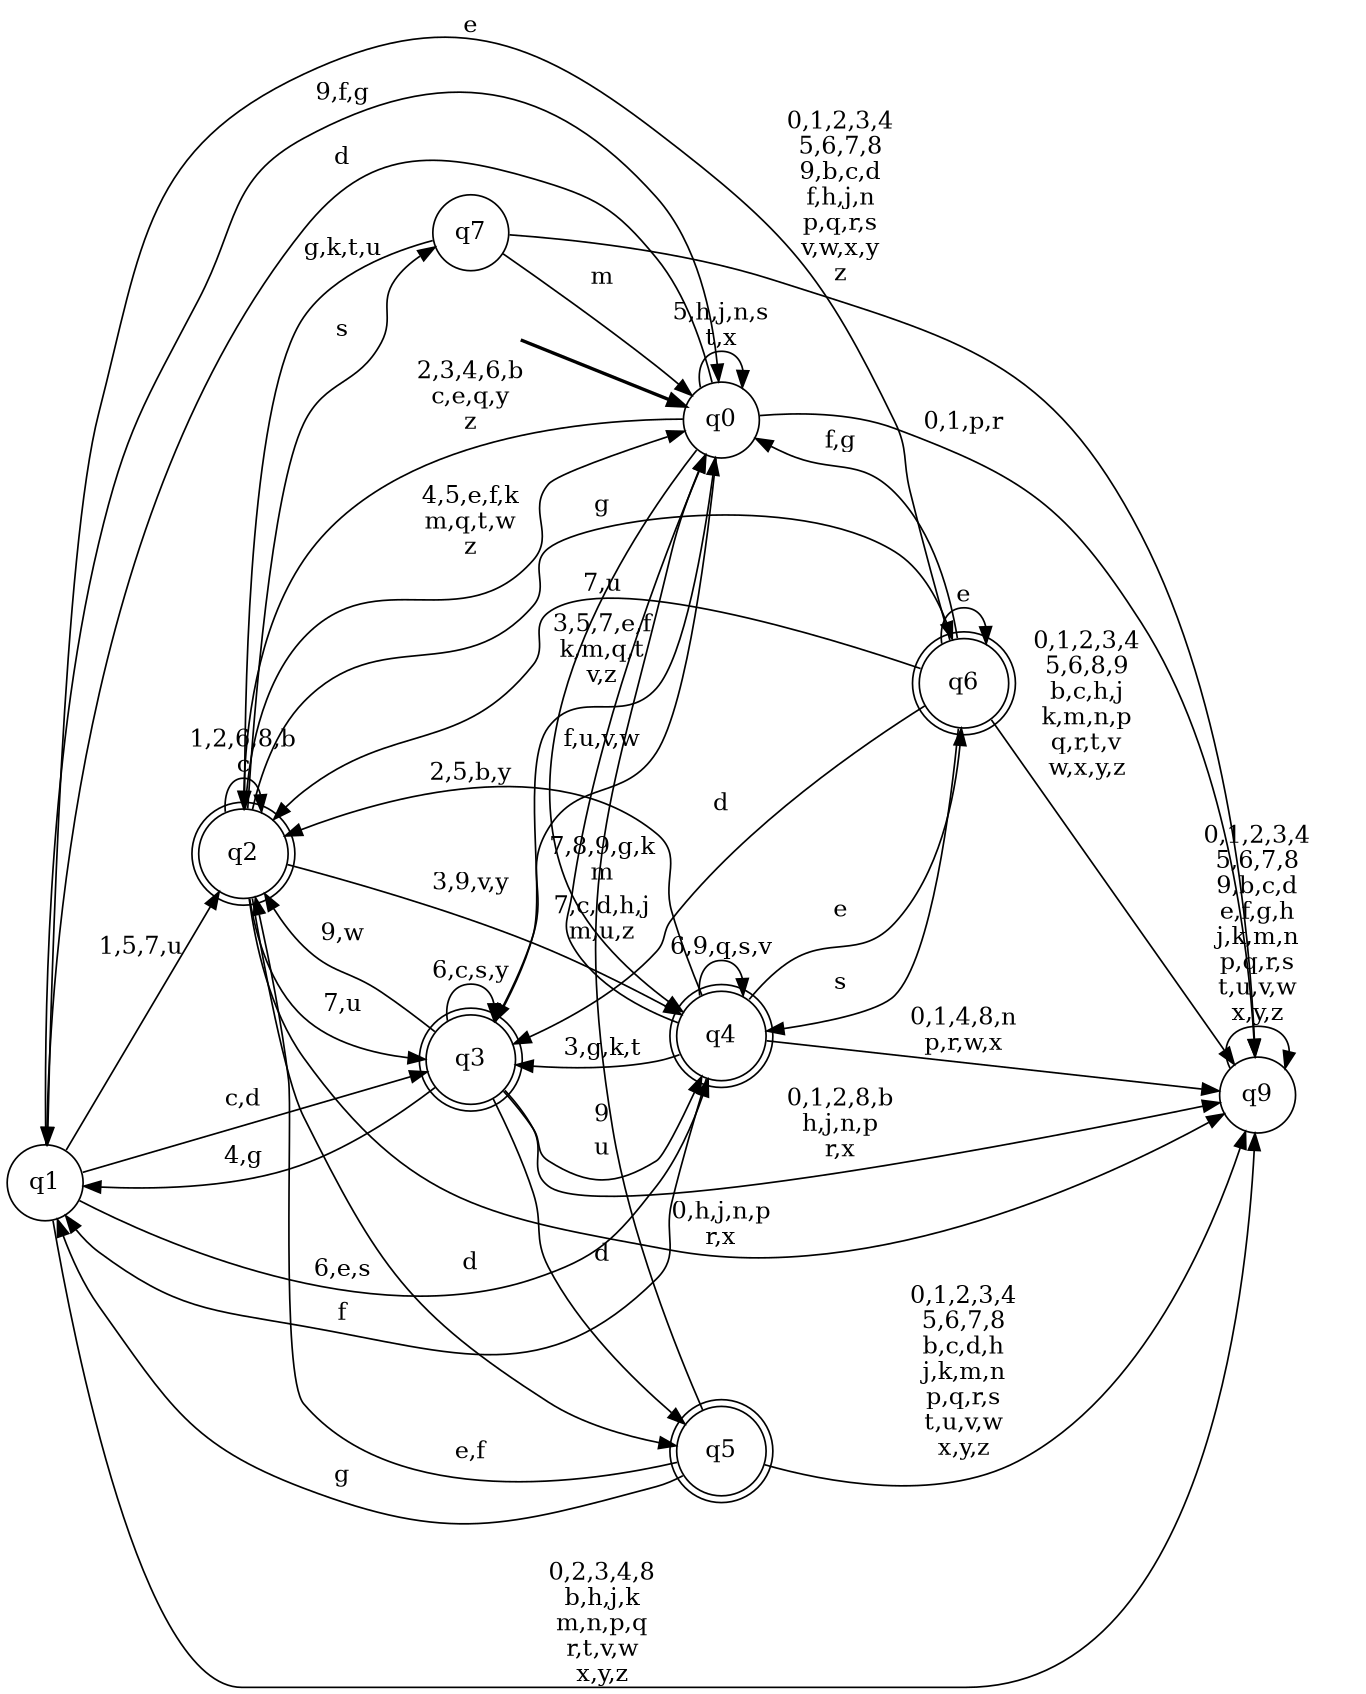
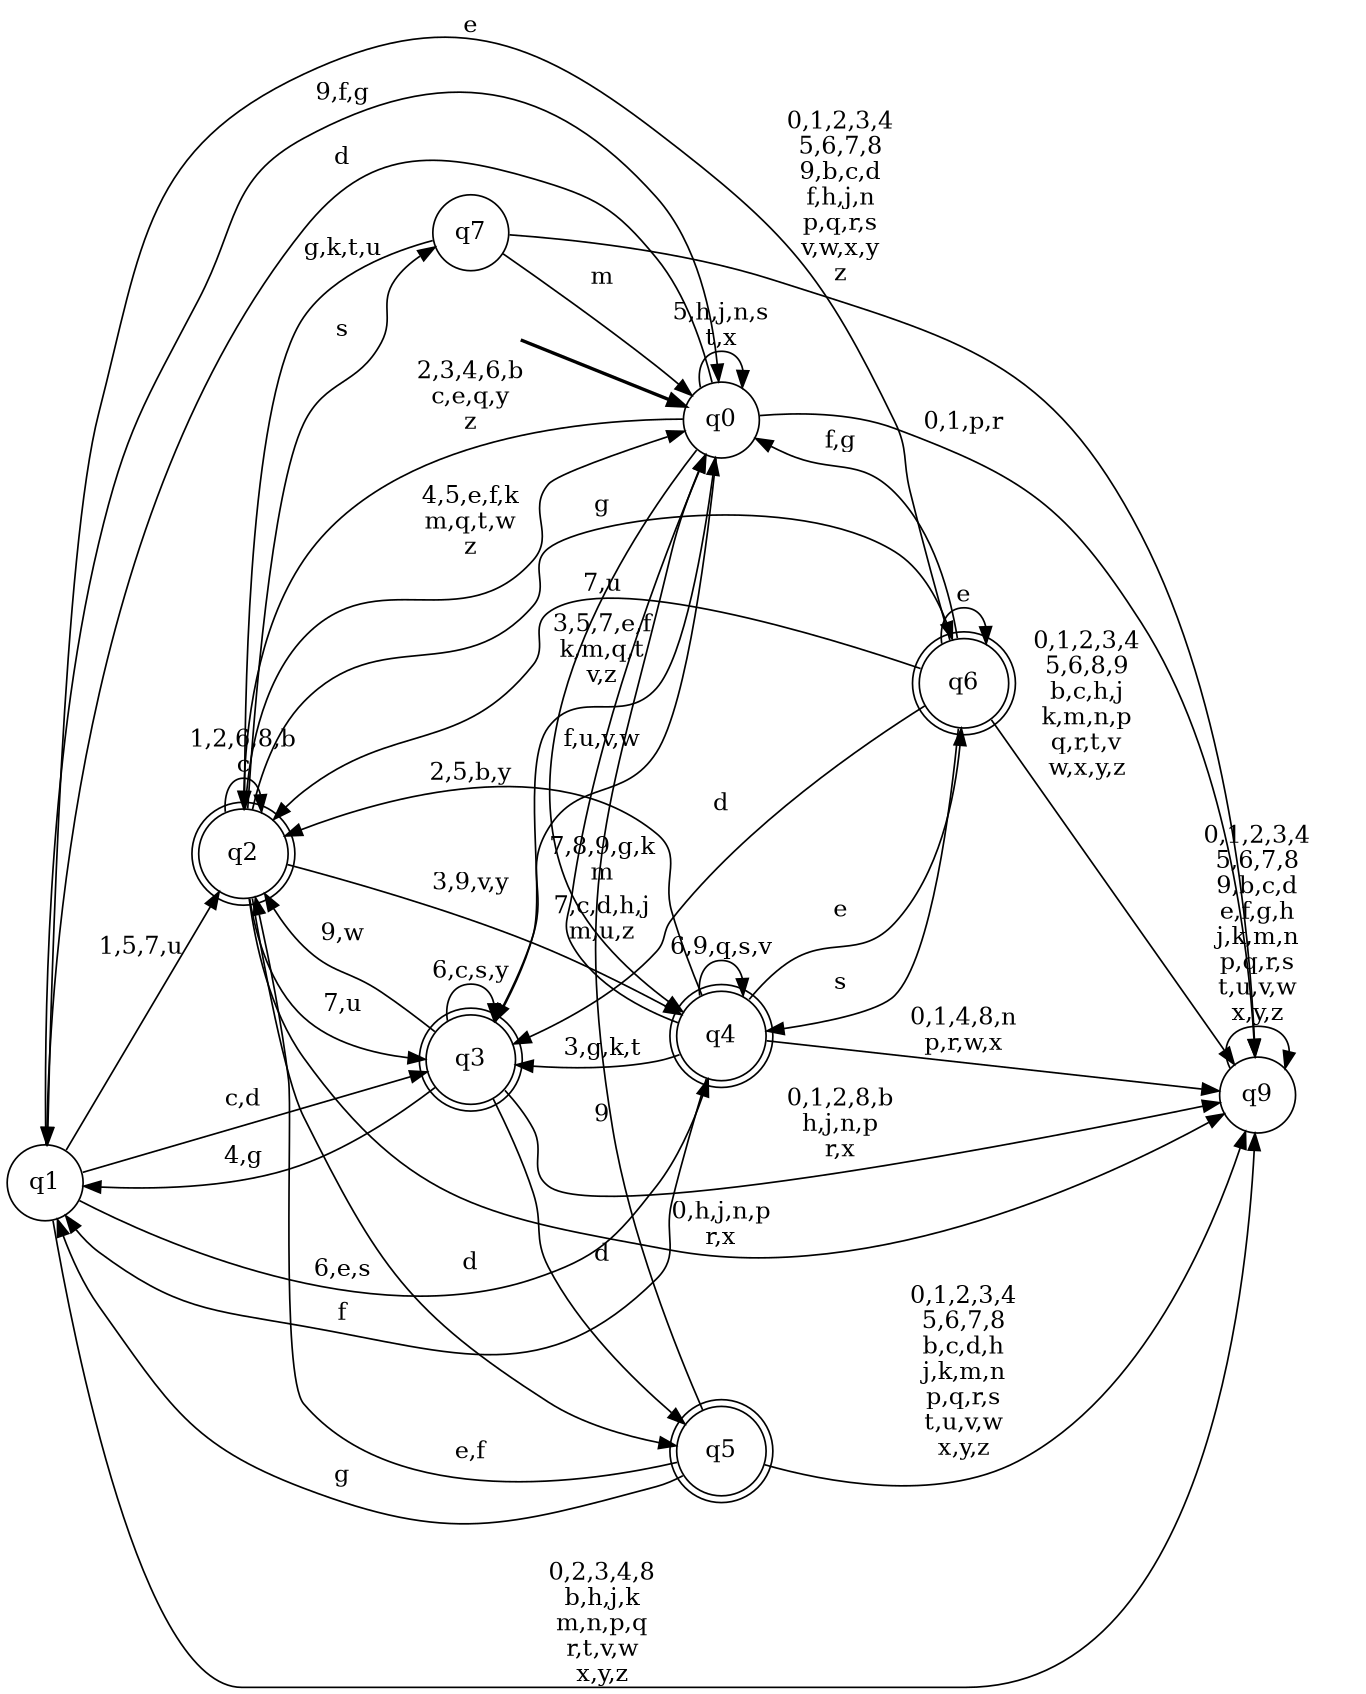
edge "q3" -> "q4": removed, label "u"
